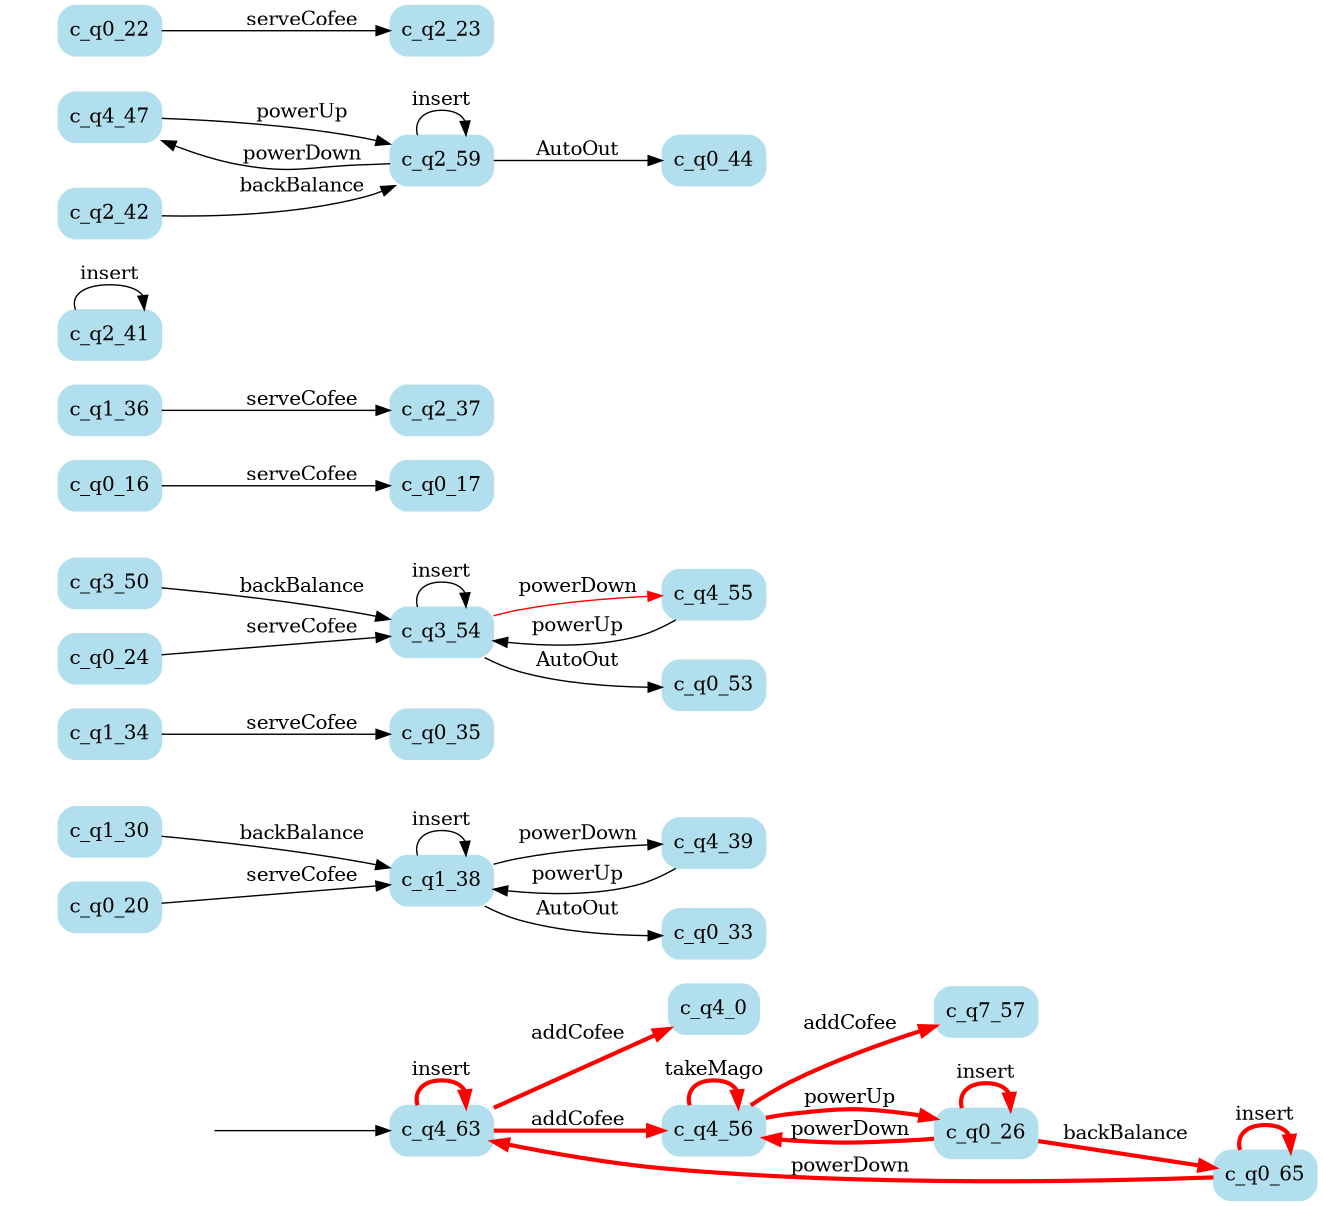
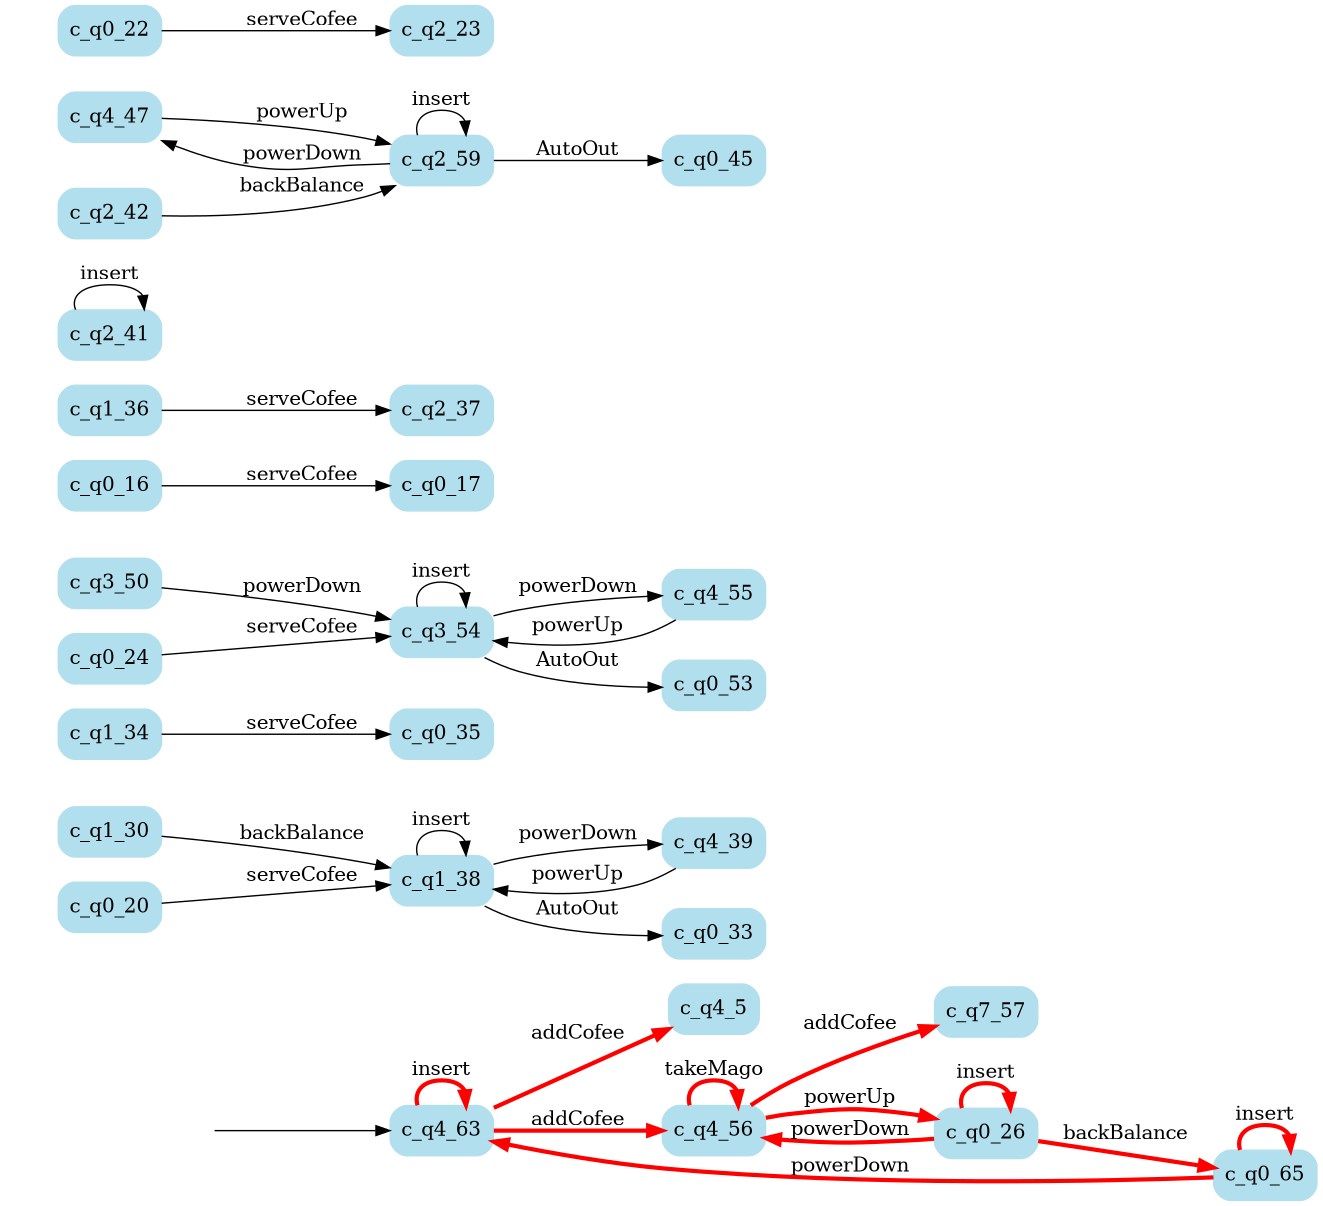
node "c_q0_44": label "c_q0_44" -> "c_q0_45"
edge "c_q3_50" -> "c_q3_54": label "backBalance" -> "powerDown"
edge "c_q3_54" -> "c_q4_55": color red -> black
node "c_q4_0": label "c_q4_0" -> "c_q4_5"
